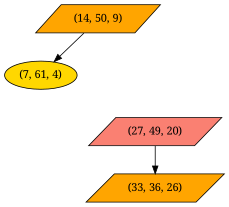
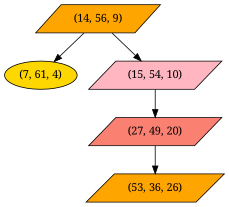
node "(14, 50, 9)": label "(14, 50, 9)" -> "(14, 56, 9)"
node "(15, 54, 10)": added
node "(33, 36, 26)": label "(33, 36, 26)" -> "(53, 36, 26)"
